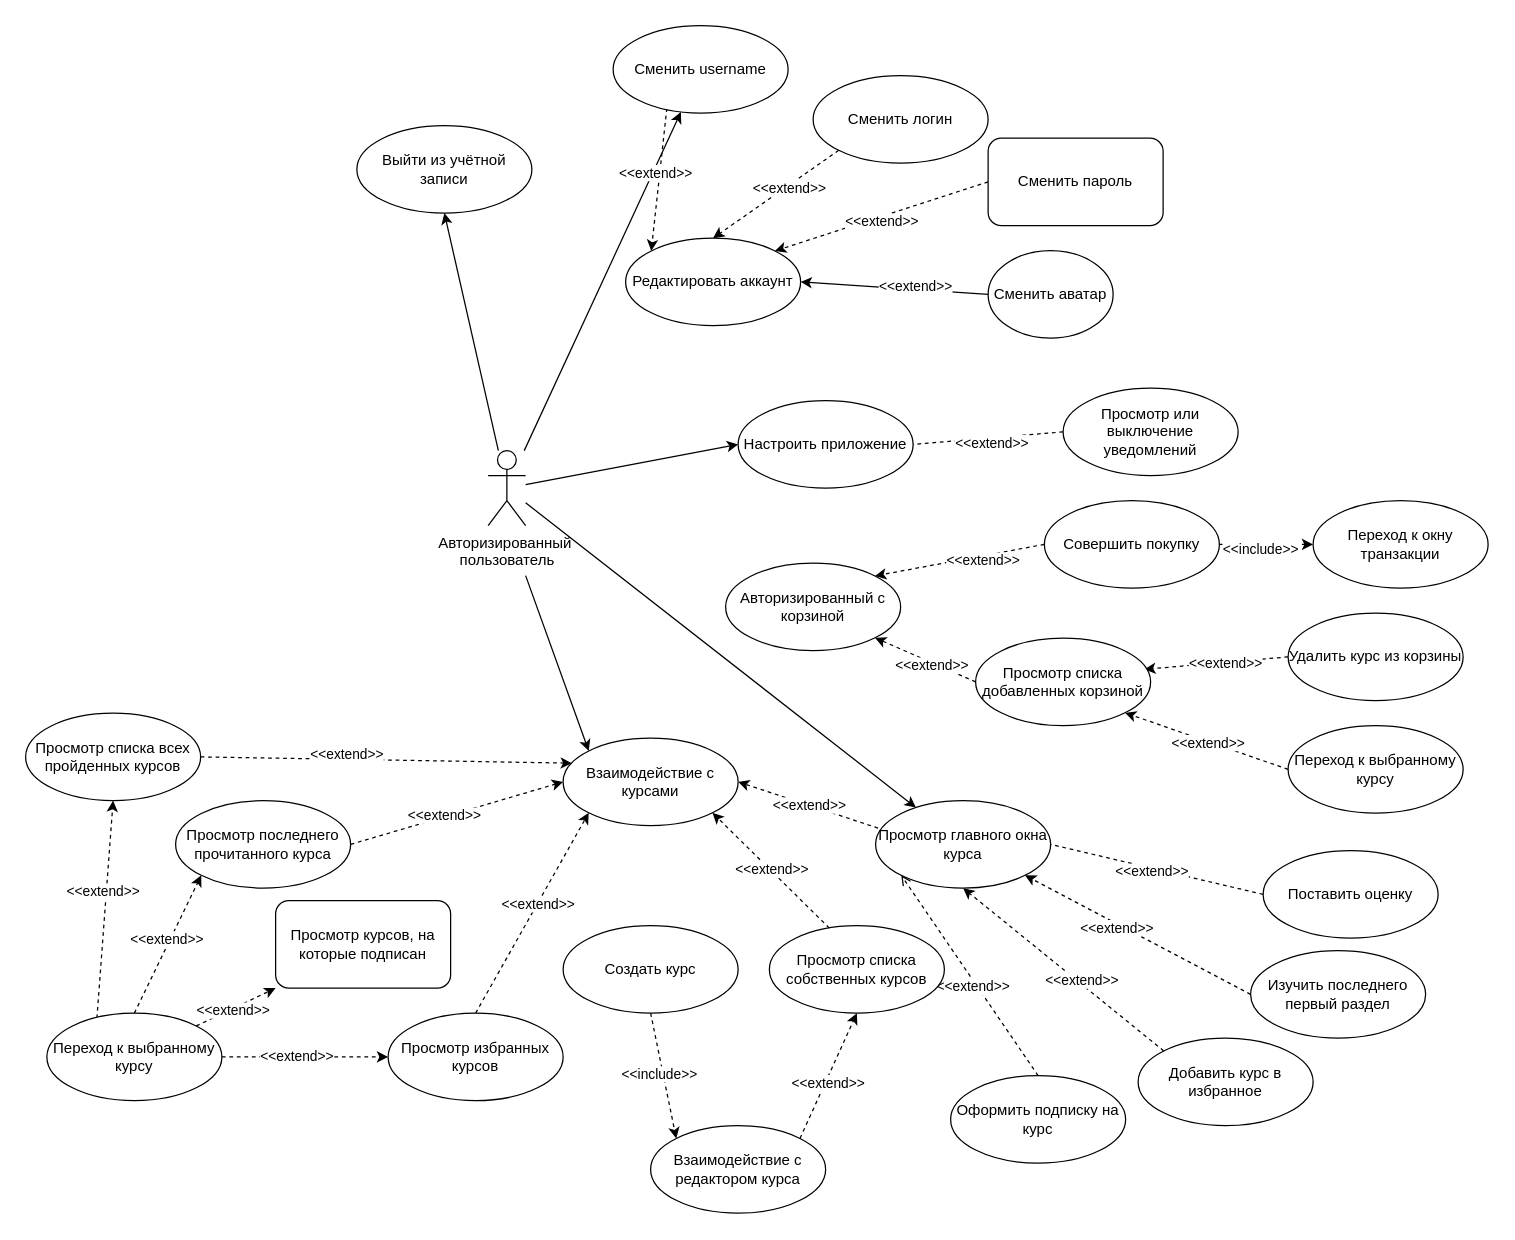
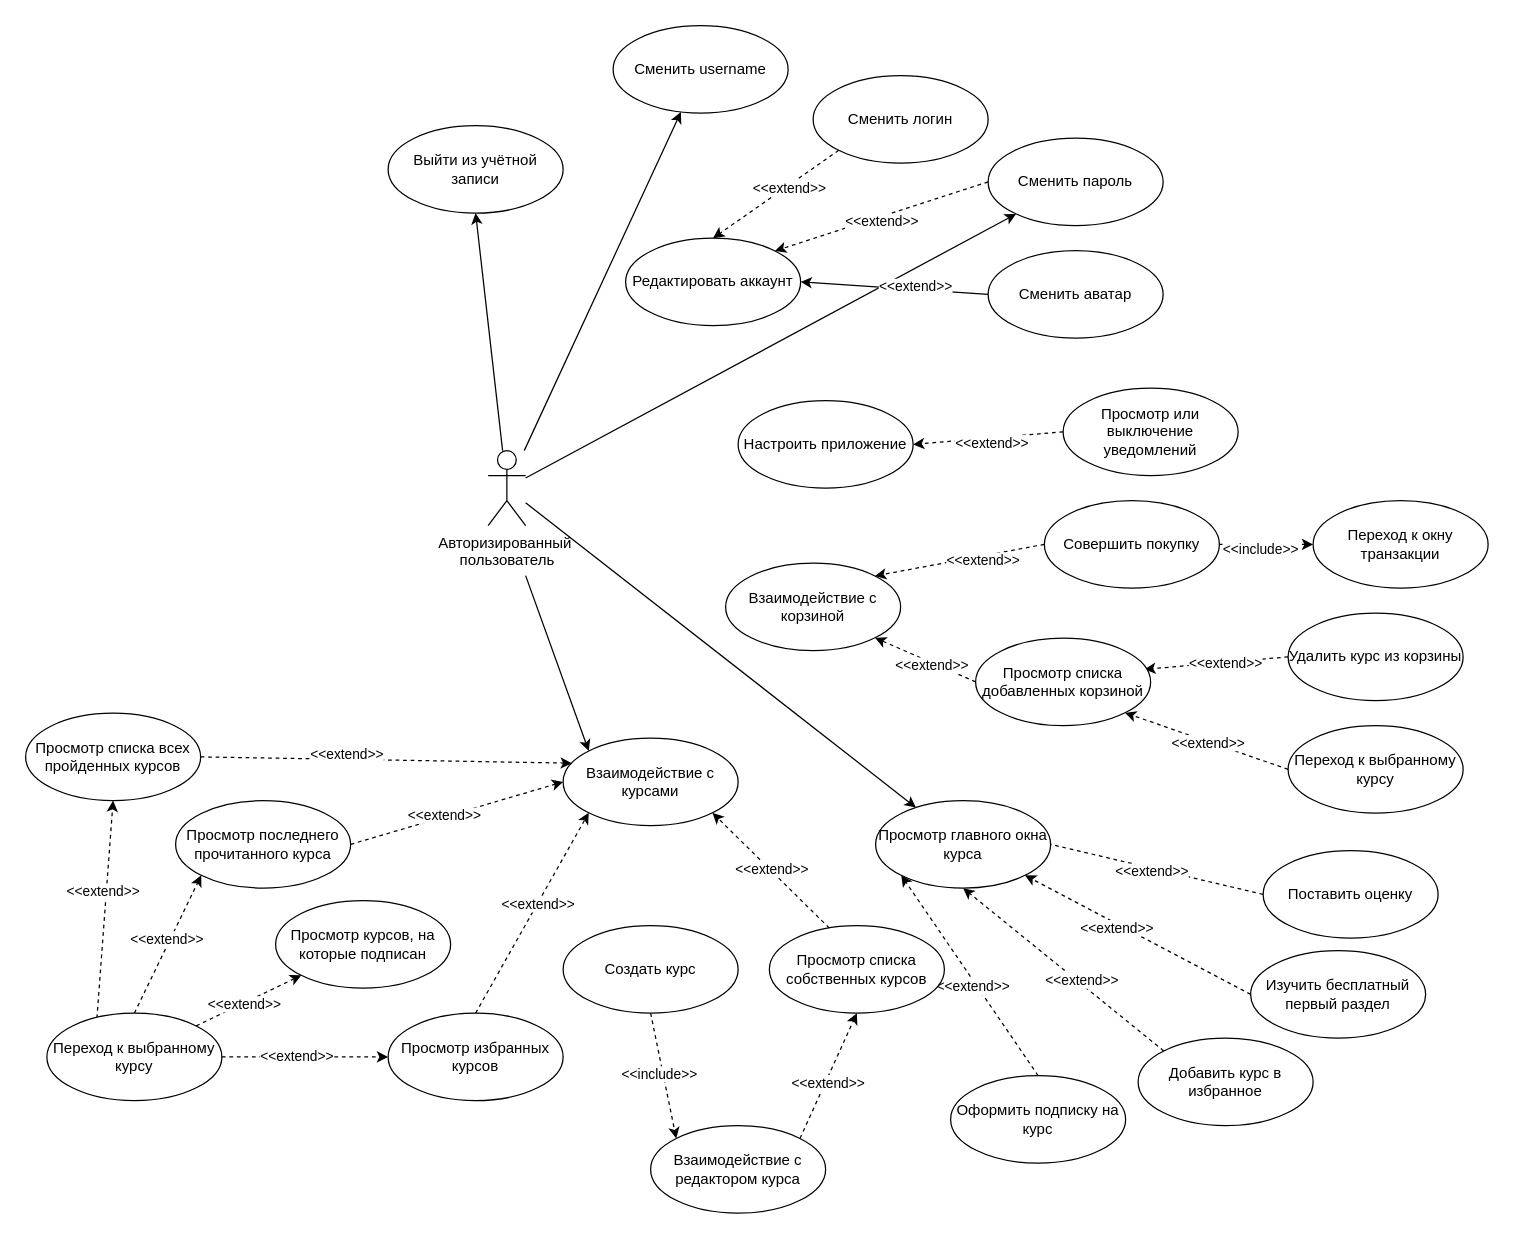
node "Выйти из учётной записи": moved (444, 169) -> (476, 169)
node "Сменить пароль": shape rounded rectangle -> ellipse
edge "Сменить username" -> "Редактировать аккаунт": removed, label "<<extend>>"
node "Сменить аватар": size 125x88 -> 175x88
edge "Просмотр или выключение уведомлений" -- "Настроить приложение": arrowhead none -> classic
edge "Авторизированный пользователь" -> "Настроить приложение": now "Авторизированный пользователь" -> "Сменить пароль"
node "Авторизированный с корзиной": label "Авторизированный с корзиной" -> "Взаимодействие с корзиной"
edge "Просмотр главного окна курса" -> "Взаимодействие с курсами": removed, label "<<extend>>"
edge "Оформить подписку на курс" -> "Просмотр главного окна курса": arrowhead open -> classic
node "Просмотр курсов, на которые подписан": shape rounded rectangle -> ellipse
node "Изучить последнего первый раздел": label "Изучить последнего первый раздел" -> "Изучить бесплатный первый раздел"
